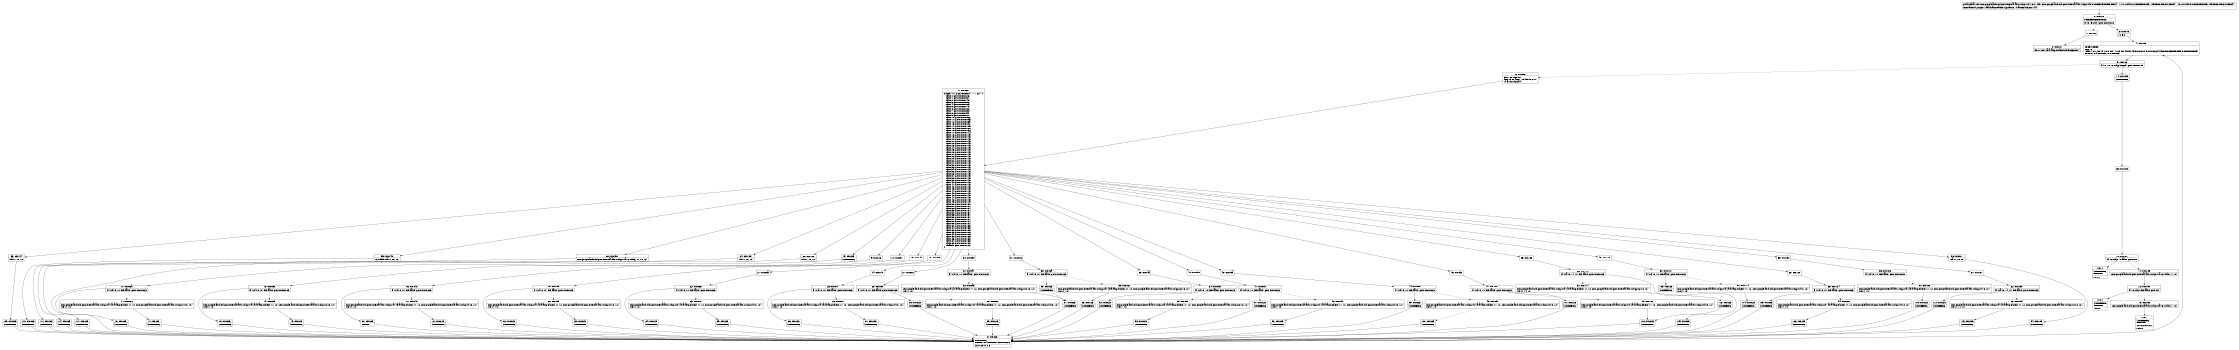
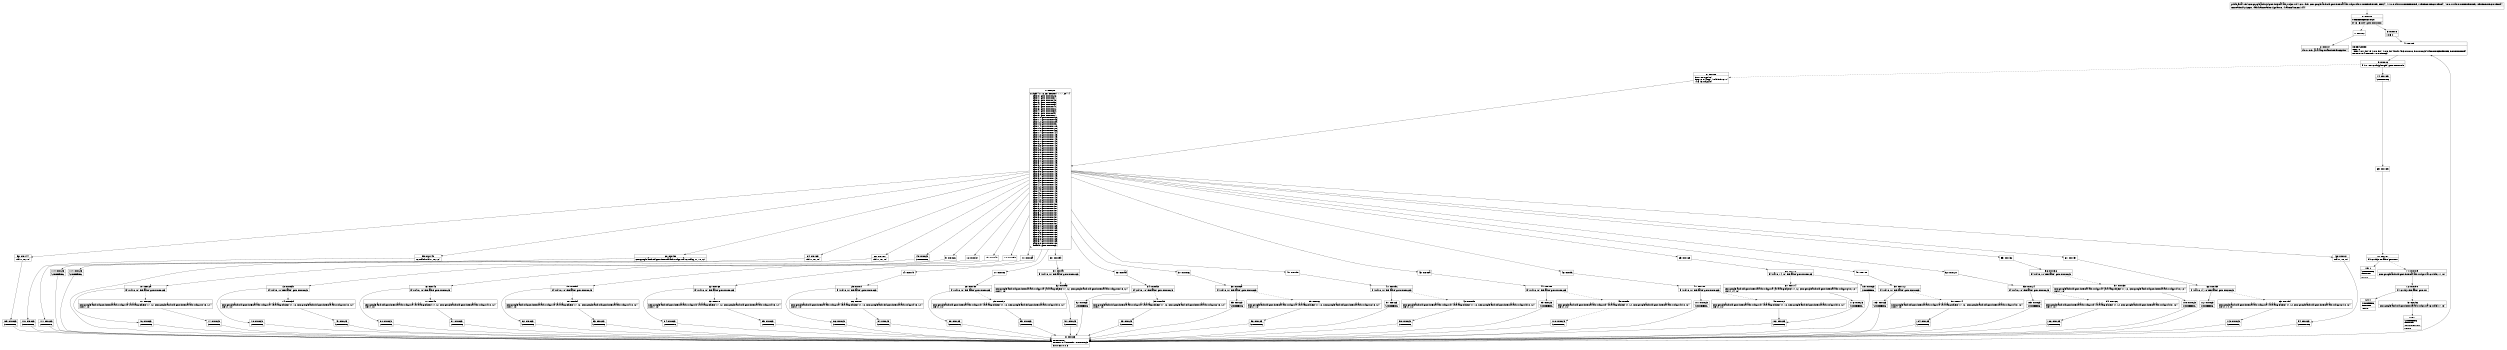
edge "95: 0x0023" -> "91: 0x0023": now "95: 0x0023" -> "8: 0x0023"
node "80: 0x0023": text "ENTER" -> "SYNTHETIC"
edge "103: 0x0023" -> "8: 0x0023": added
